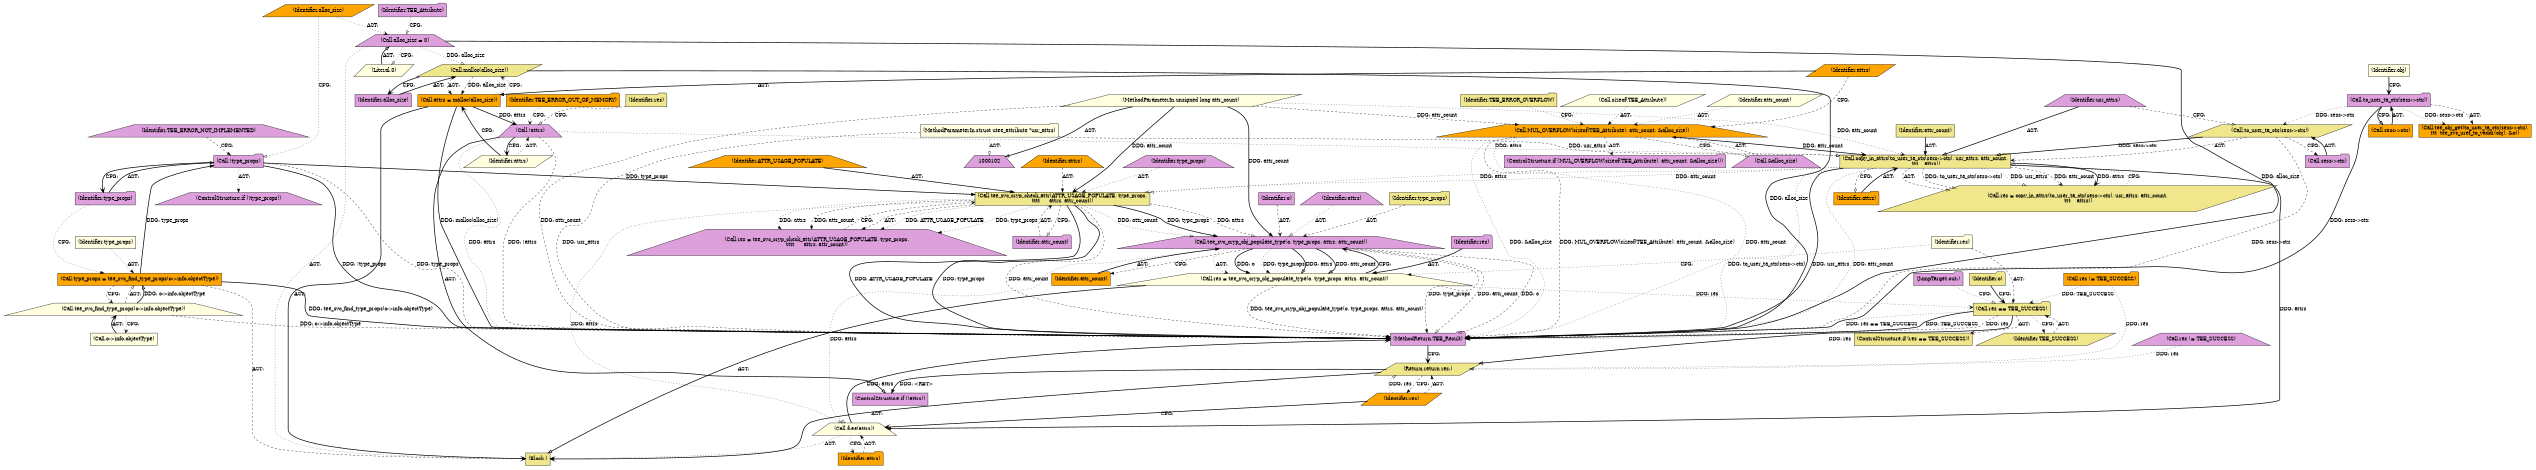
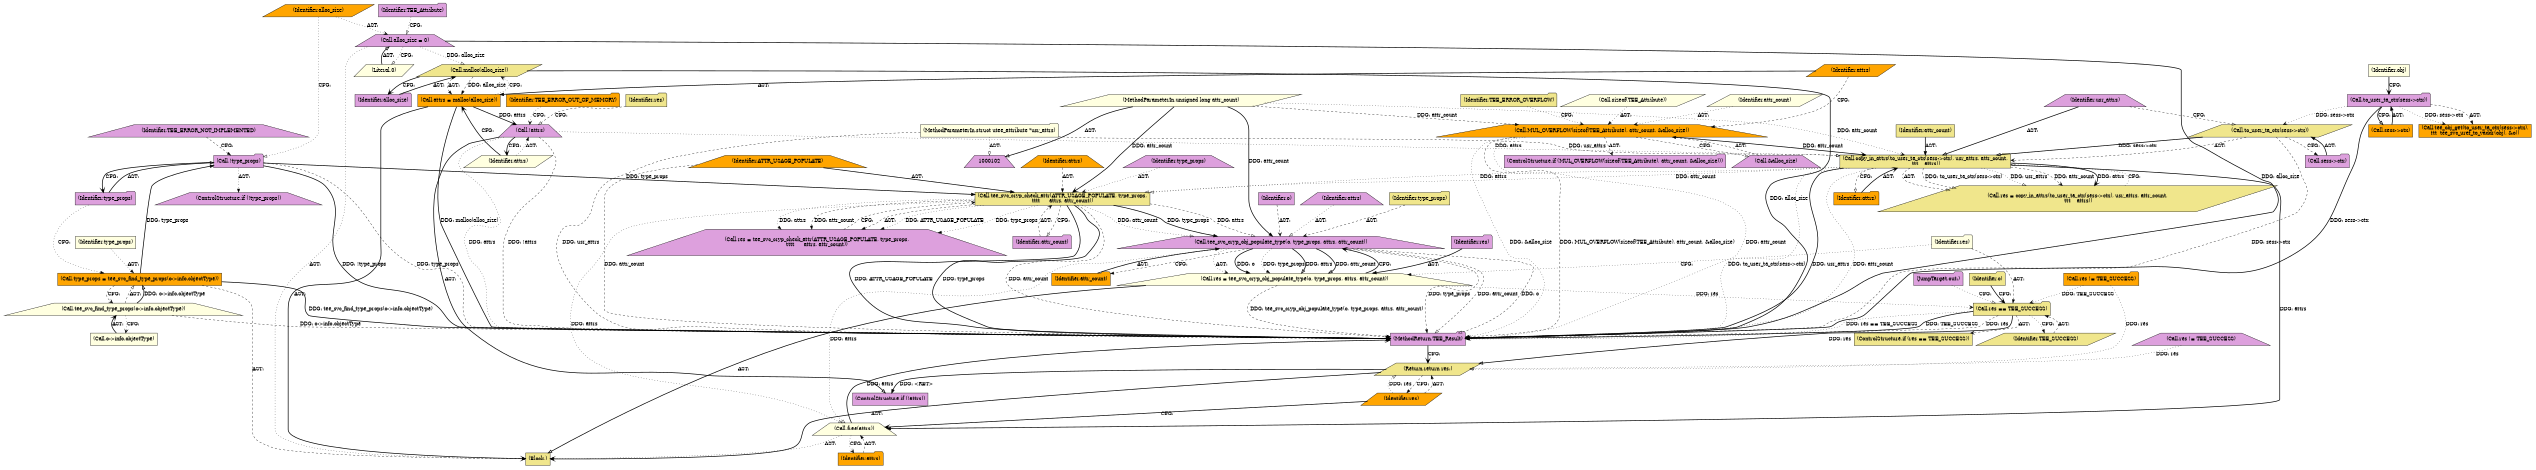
edge "(MethodParameterIn,unsigned long attr_count)" -> "(MethodReturn,TEE_Result)": now "(Identifier,ATTR_USAGE_POPULATE)" -> "(MethodReturn,TEE_Result)"
